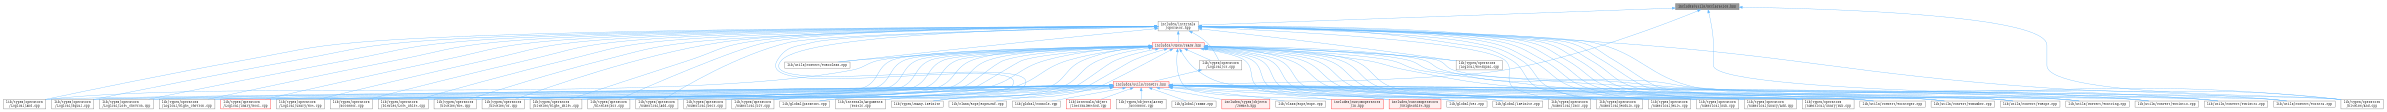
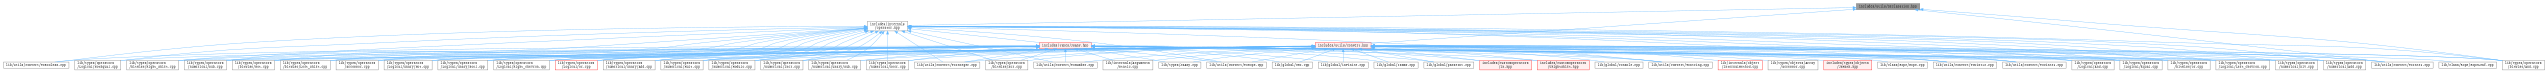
edge "lib/global/IsNaN.cpp" -> "includes/types/JsAny.hpp": added
node "lib/types/operators /Logical/Or.cpp": color grey40 -> red
edge "includes/utils/Convert.hpp" -> "lib/types/operators /Logical/Or.cpp": reversed
node "lib/types/operators /Logical/unary/Bool.cpp": color red -> grey40
node "lib/types/JsAny.isFinite": label "lib/types/JsAny.isFinite" -> "lib/types/JsAny.cpp"
